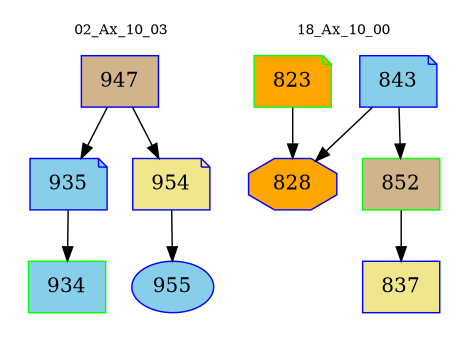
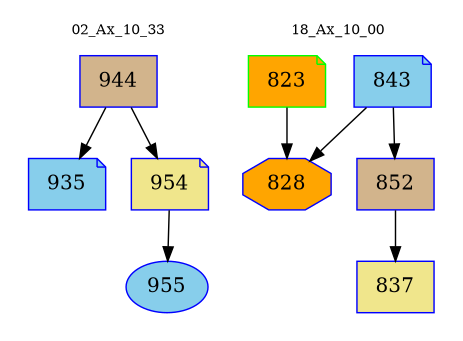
cluster "02_Ax_10_03": label "02_Ax_10_03" -> "02_Ax_10_33"
node "947": label "947" -> "944"
node "852": color green -> blue
node "934": removed
